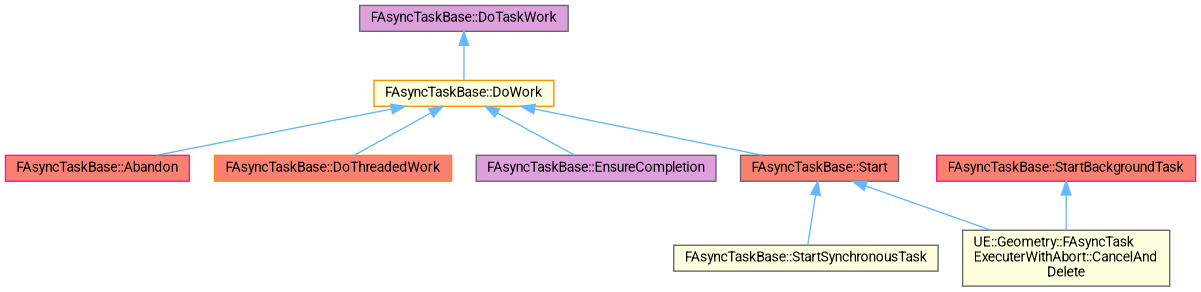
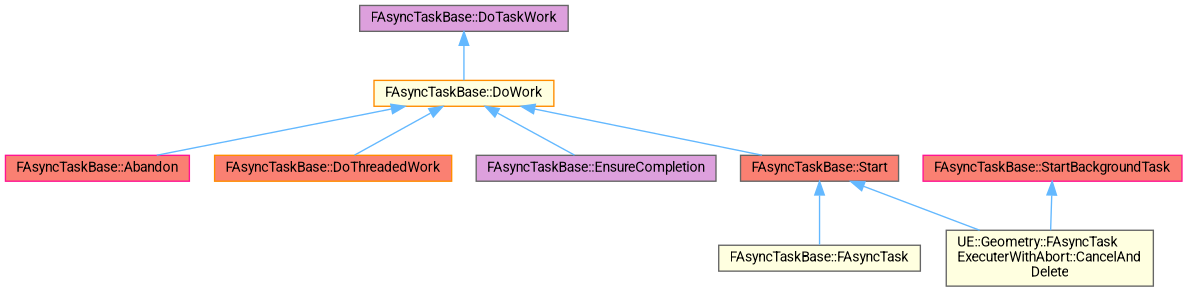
node "FAsyncTaskBase::StartSynchronousTask": label "FAsyncTaskBase::StartSynchronousTask" -> "FAsyncTaskBase::FAsyncTask"
